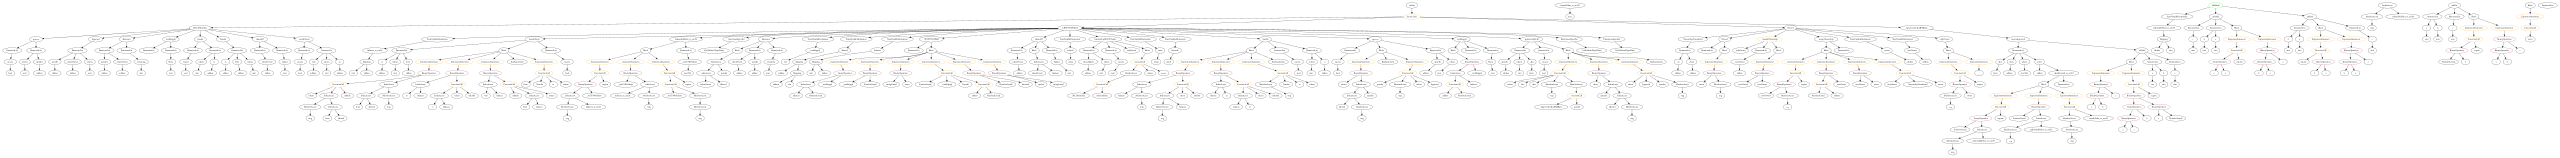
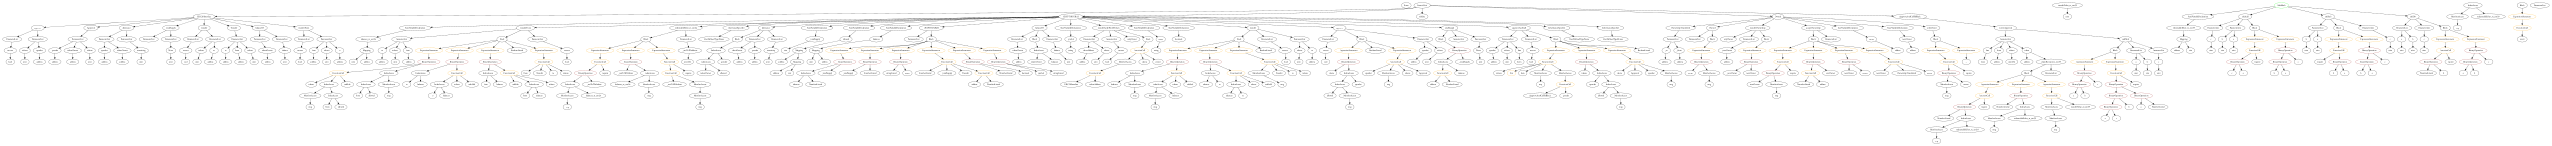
node "Enter": added
edge "solidity" -> "SourceUnit": reversed
edge "SafeMath" -> "safeDiv": added
node "SourceUnit": color orange -> black
node "transferOwnership": color orange -> black
node "uint8": removed
node "this": color black -> orange
